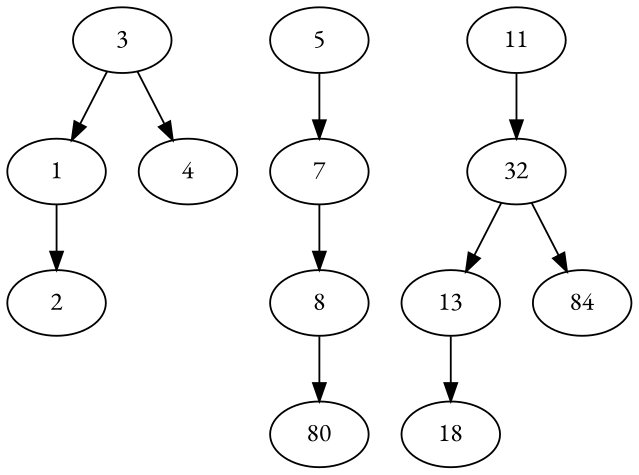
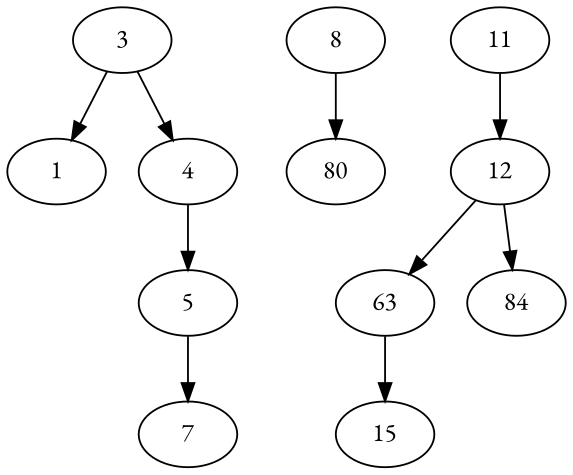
node "32": label "32" -> "12"
edge "4" -> "5": added
edge "7" -> "8": removed
node "2": removed
node "13": label "13" -> "63"
node "18": label "18" -> "15"
